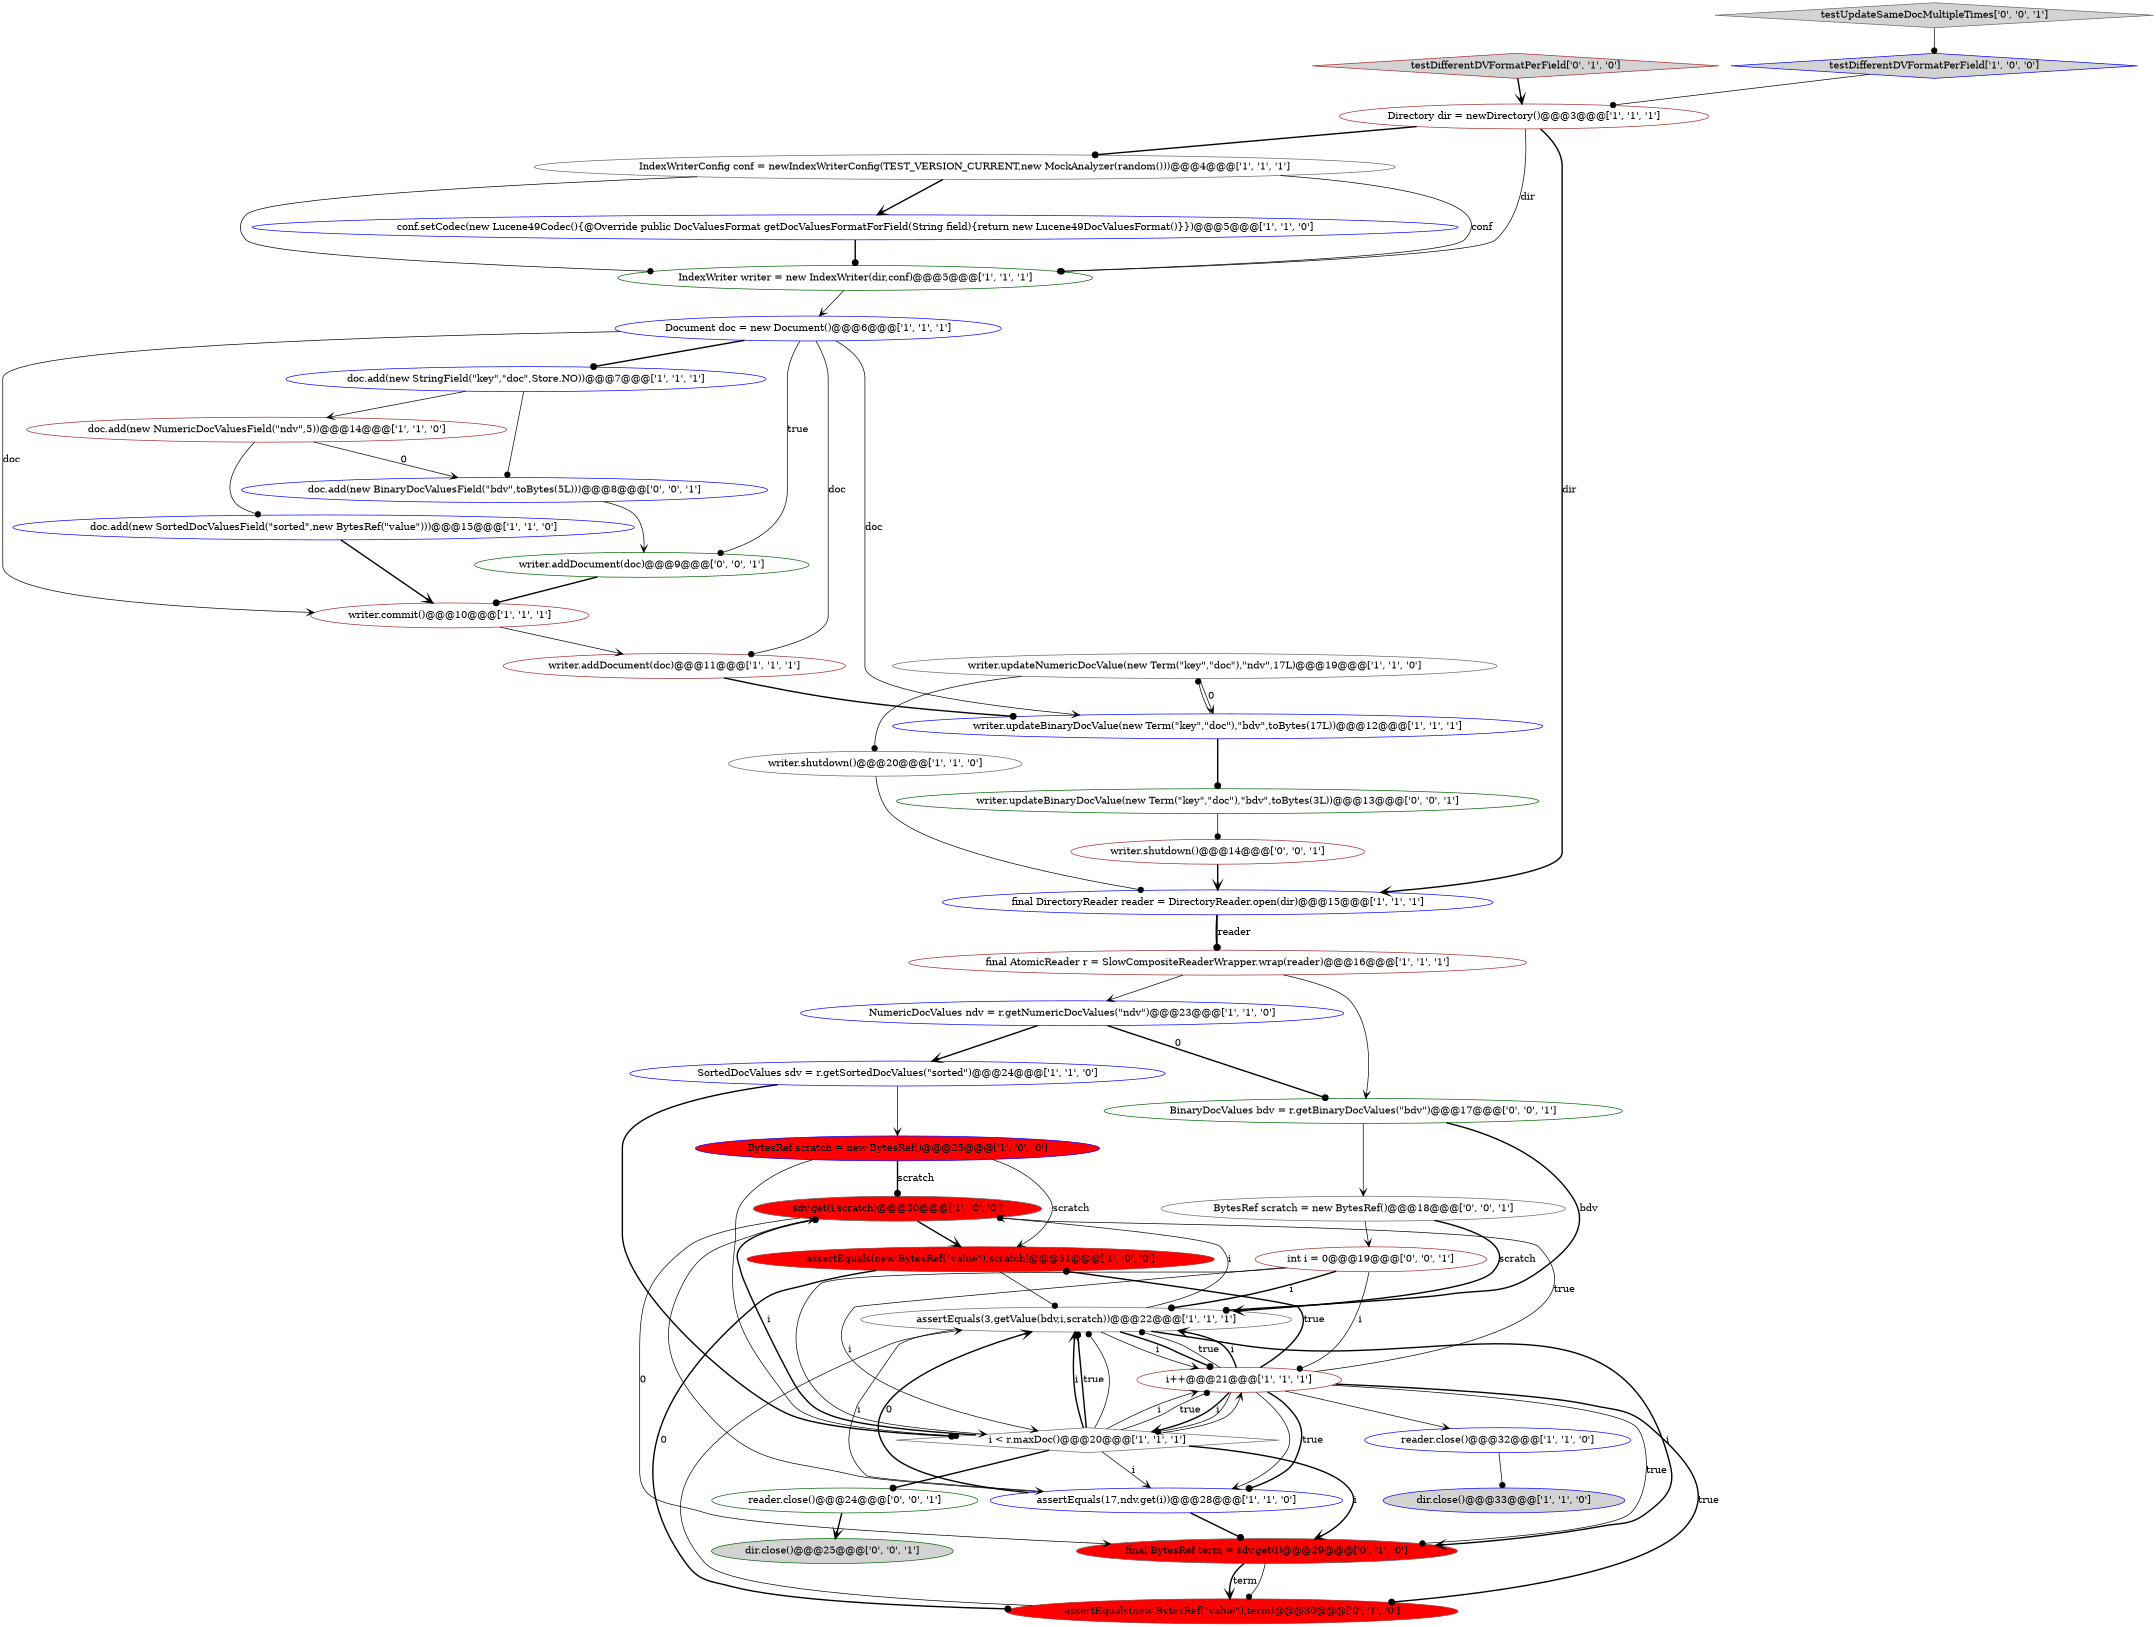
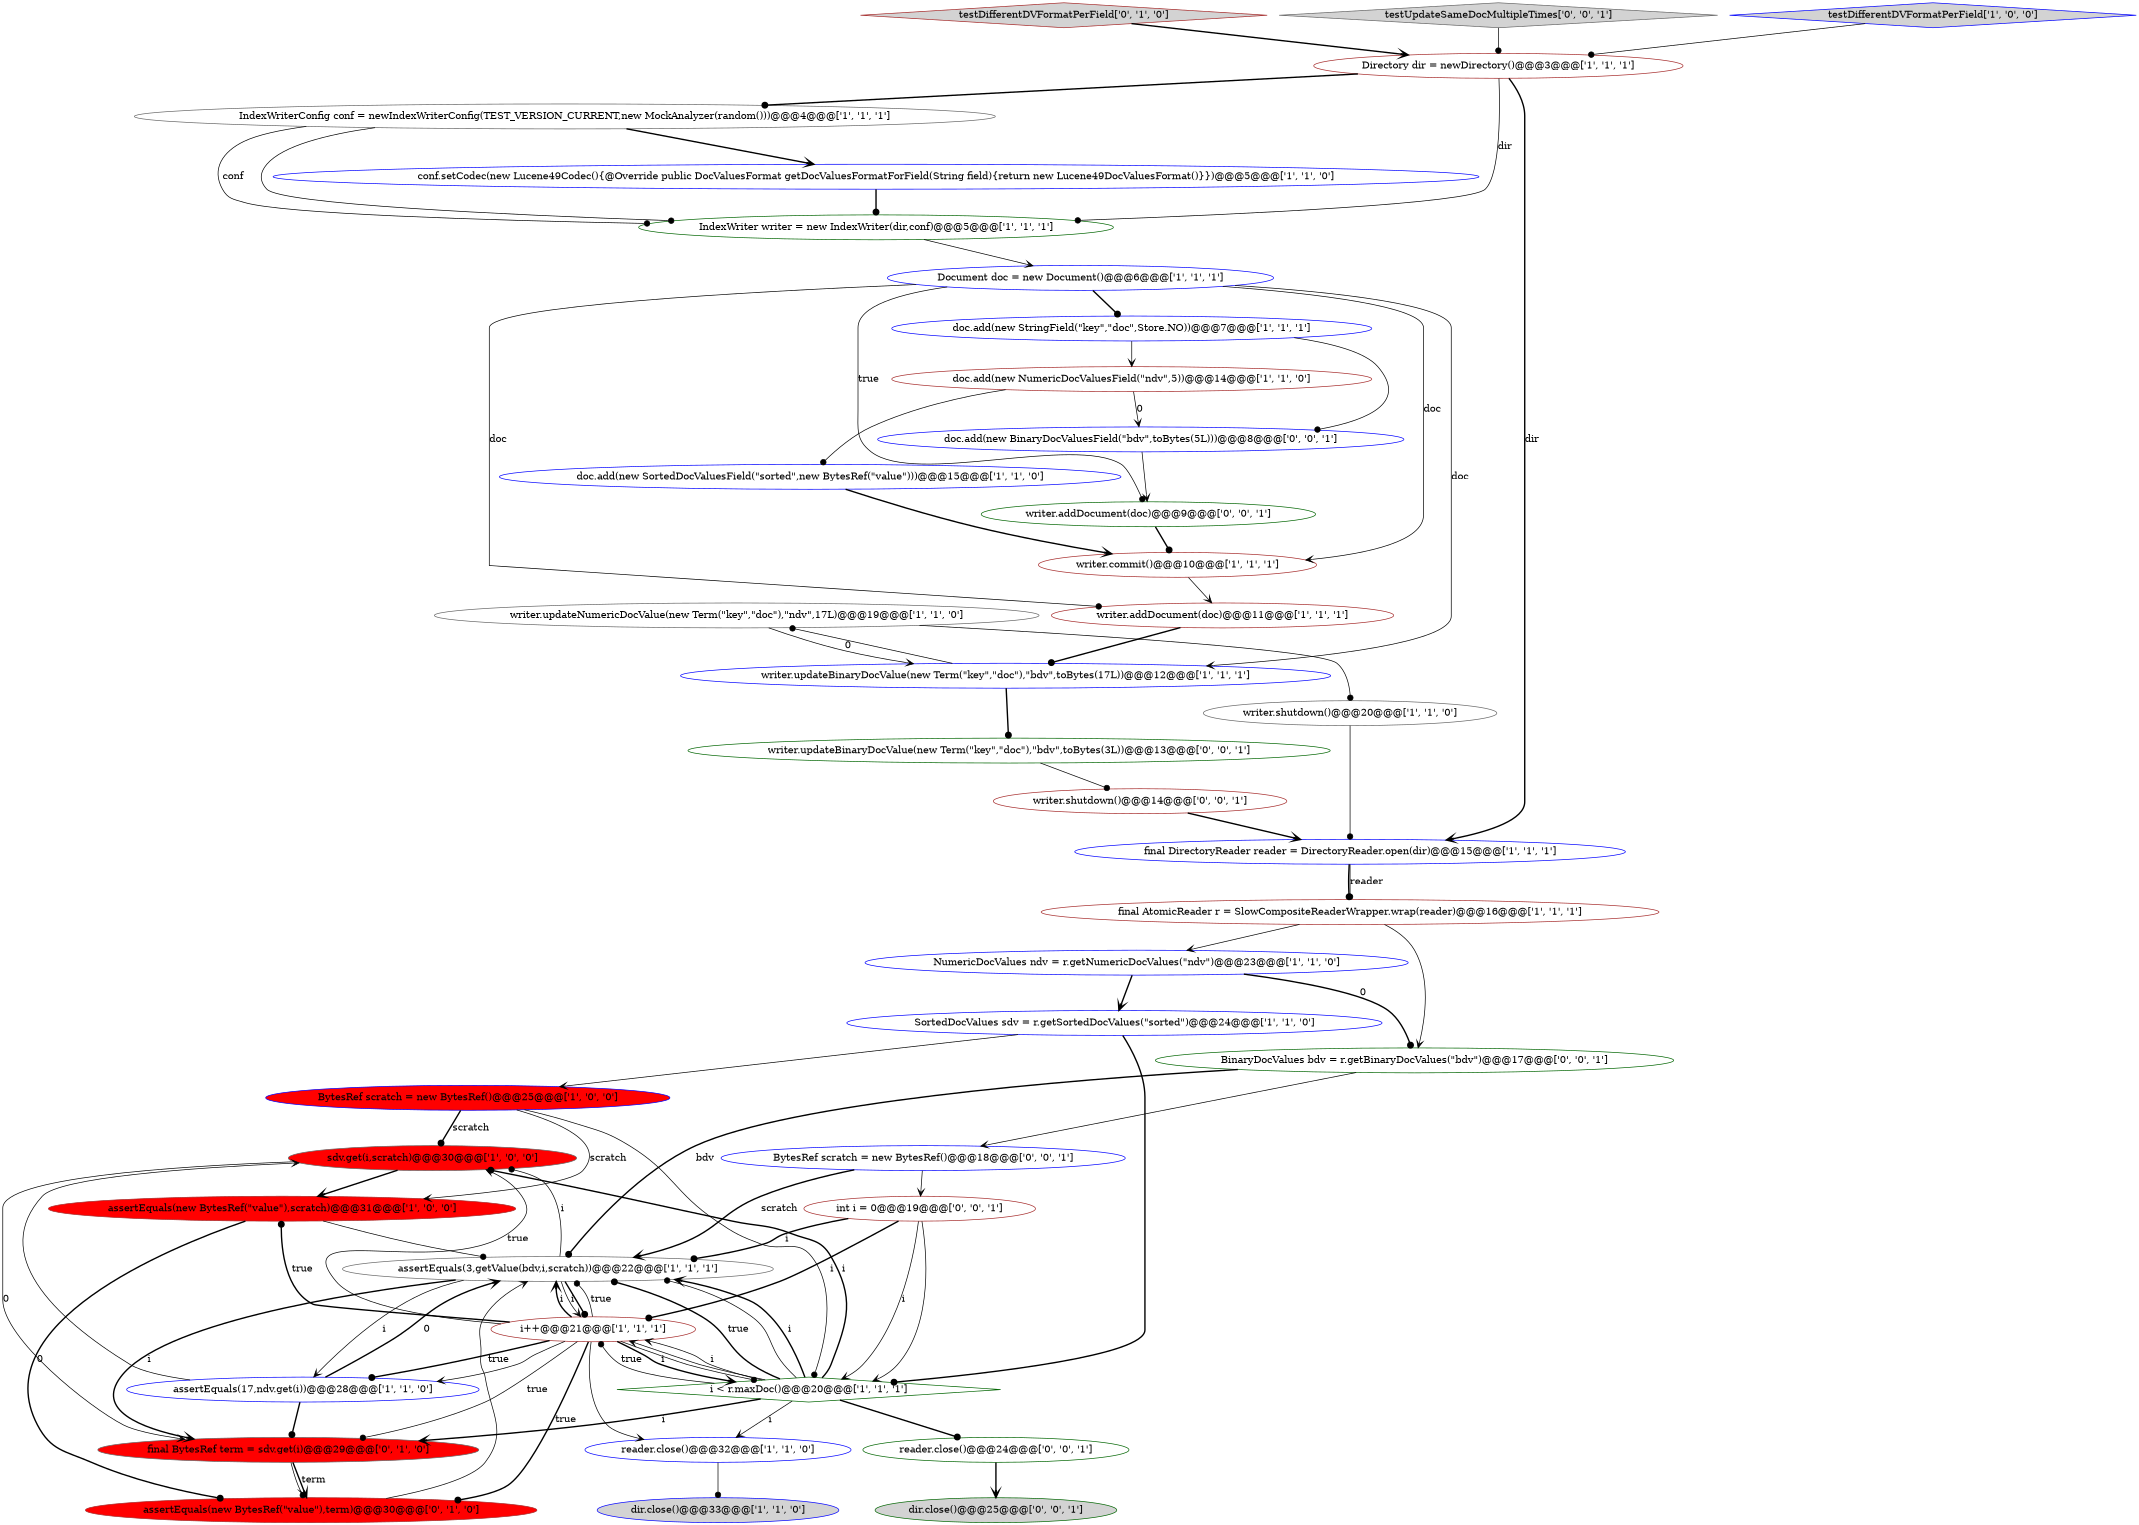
edge "testUpdateSameDocMultipleTimes['0', '0', '1']" -> "testDifferentDVFormatPerField['1', '0', '0']": now "testUpdateSameDocMultipleTimes['0', '0', '1']" -> "Directory dir = newDirectory()@@@3@@@['1', '1', '1']"
node "BytesRef scratch = new BytesRef()@@@18@@@['0', '0', '1']": color gray40 -> blue
edge "int i = 0@@@19@@@['0', '0', '1']" -> "i++@@@21@@@['1', '1', '1']": style solid -> bold
node "i < r.maxDoc()@@@20@@@['1', '1', '1']": color gray40 -> darkgreen
edge "i < r.maxDoc()@@@20@@@['1', '1', '1']" -> "assertEquals(17,ndv.get(i))@@@28@@@['1', '1', '0']": now "i < r.maxDoc()@@@20@@@['1', '1', '1']" -> "reader.close()@@@32@@@['1', '1', '0']"
